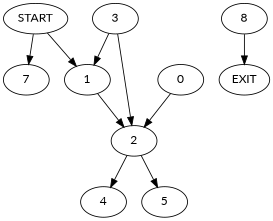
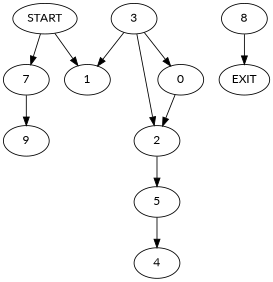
edge "3" -> "0": added
edge "1" -> "2": removed
node "9": added
edge "2" -> "4": now "5" -> "4"
